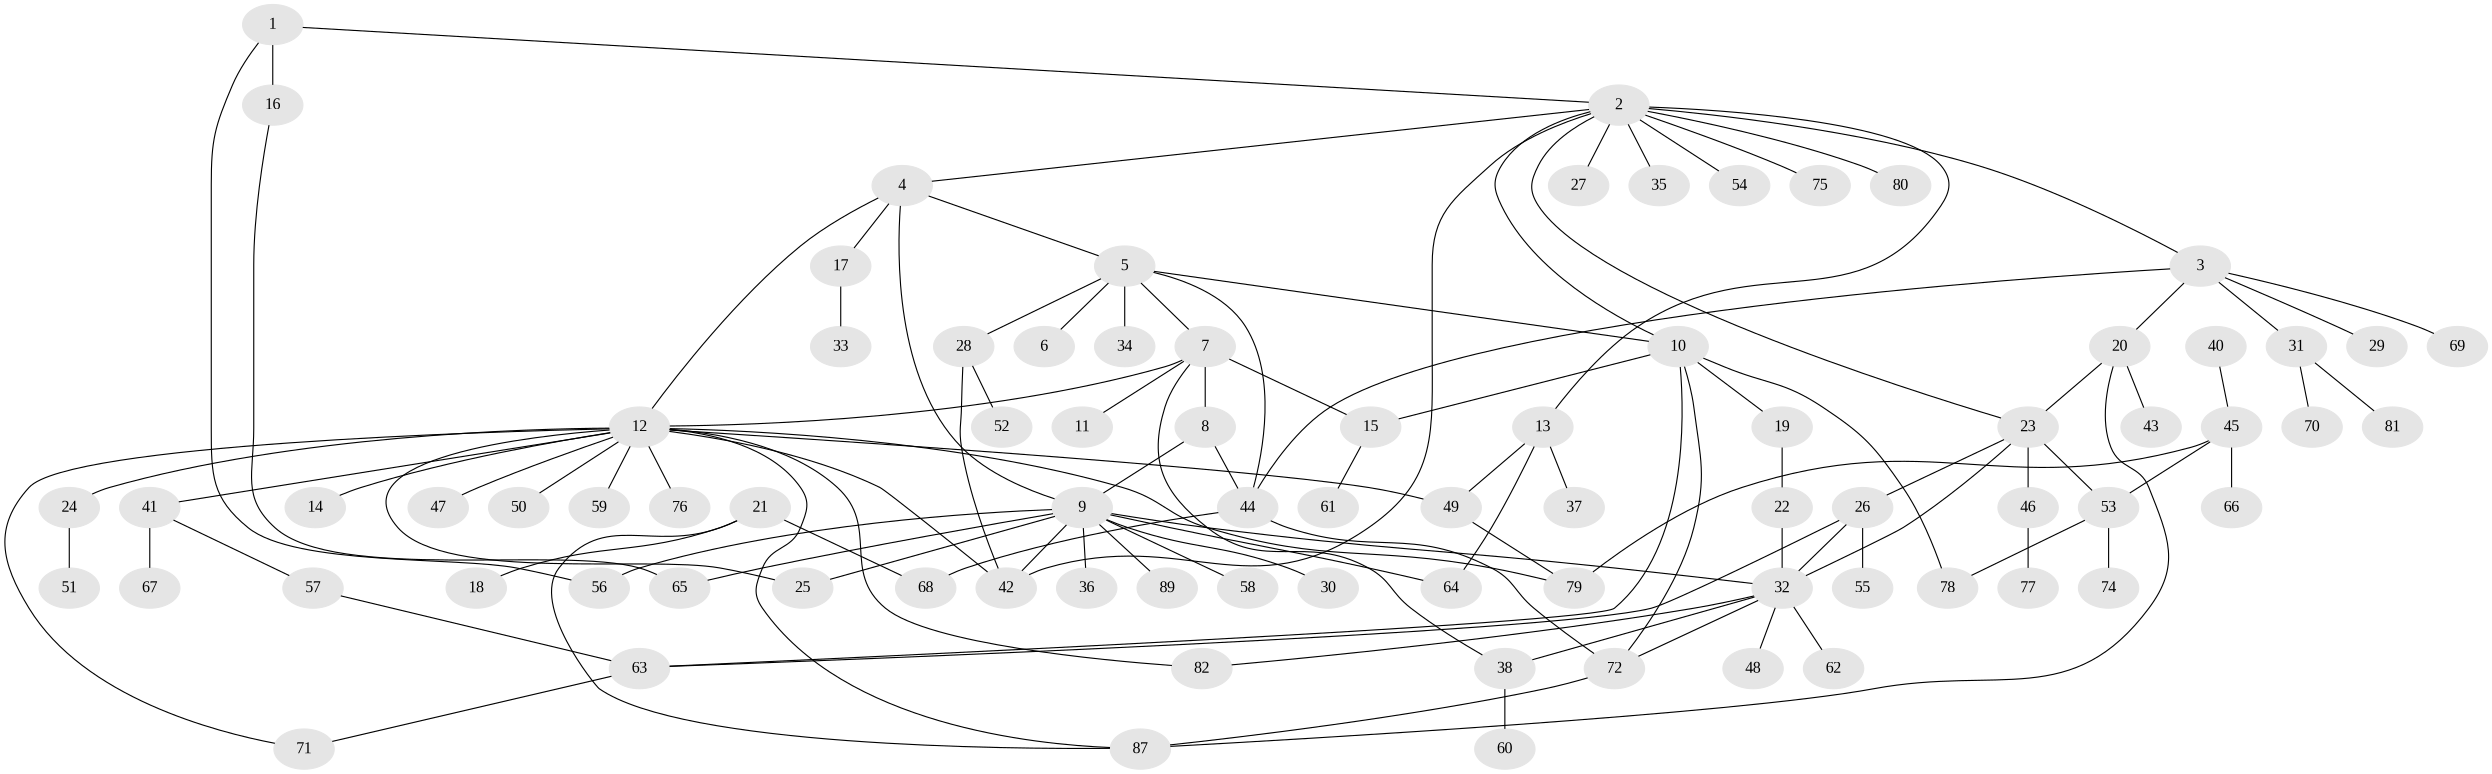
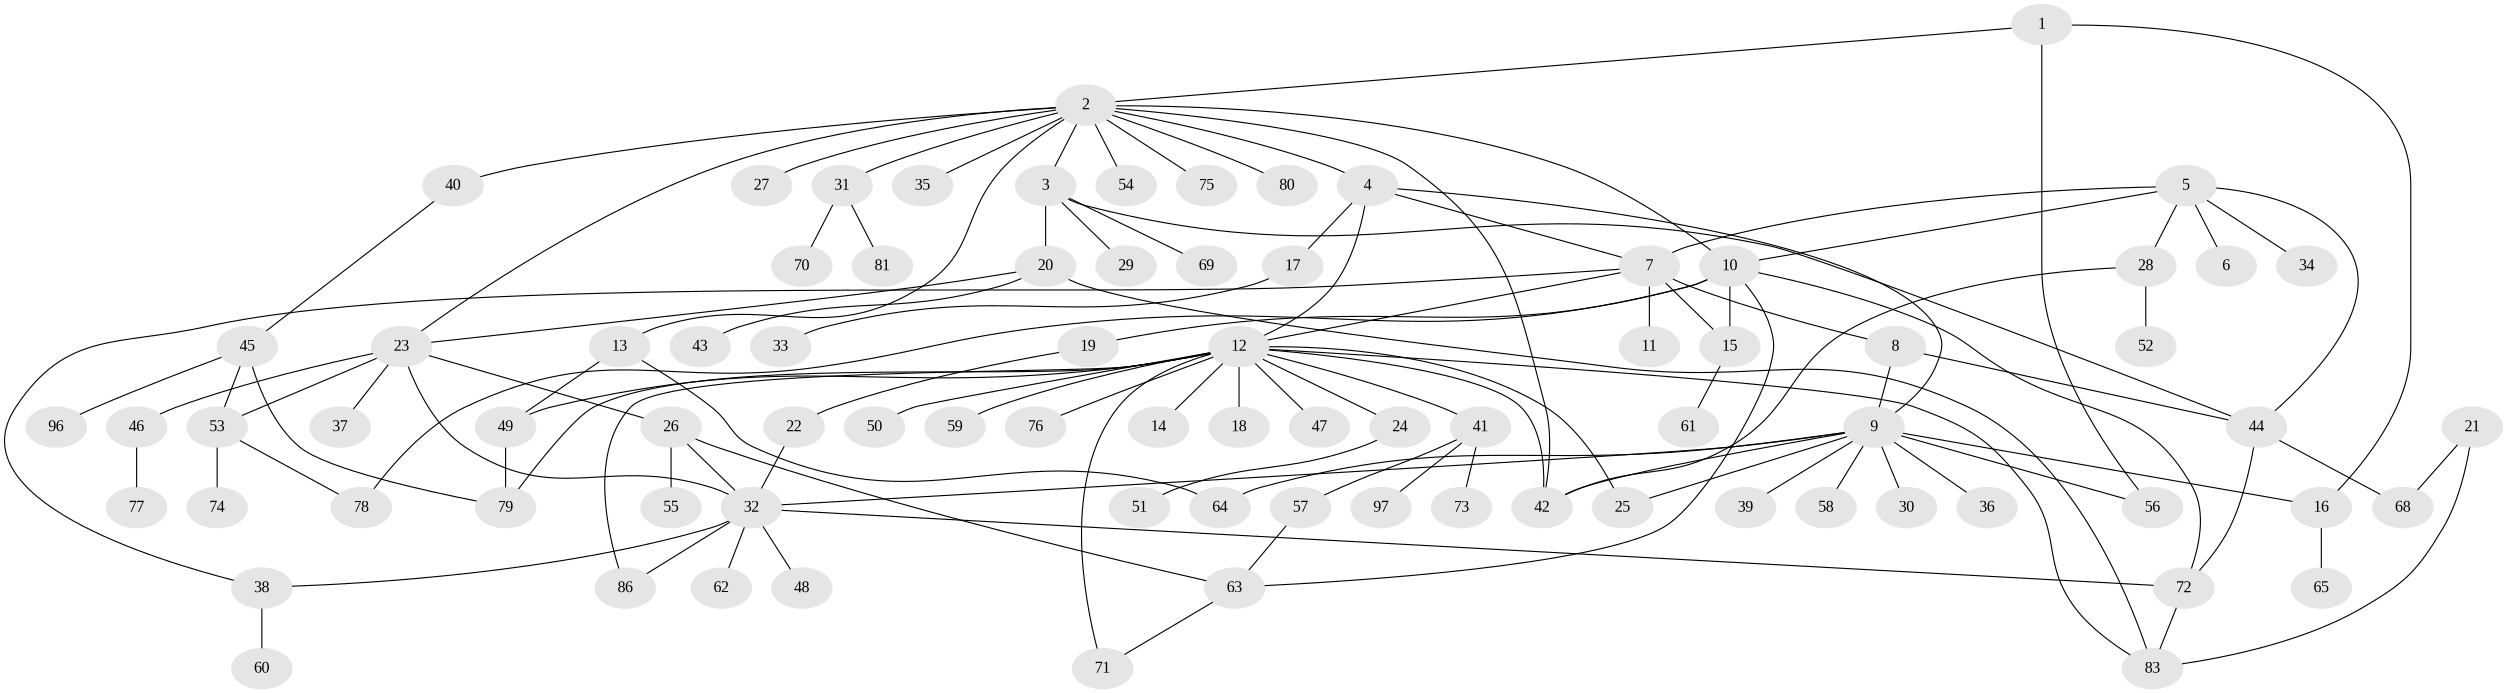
edge "2" -- "40": added
edge "4" -- "5": now "4" -- "7"
edge "3" -- "31": now "2" -- "31"
edge "13" -- "37": now "23" -- "37"
node "73": added
node "66": label "66" -> "96"
edge "9" -- "65": now "9" -- "16"
edge "21" -- "18": now "12" -- "18"
node "67": label "67" -> "97"
node "89": label "89" -> "39"
node "82": label "82" -> "86"
node "87": label "87" -> "83"
